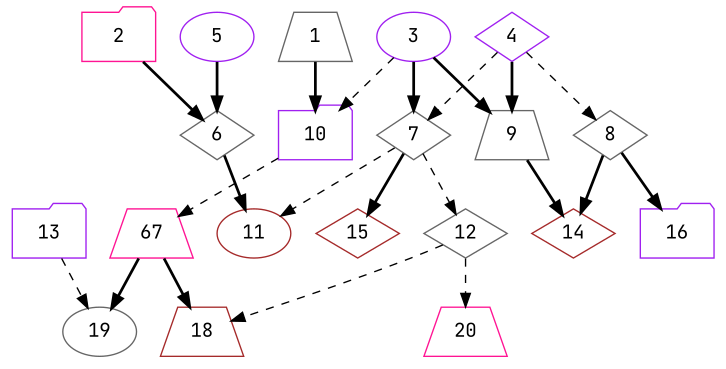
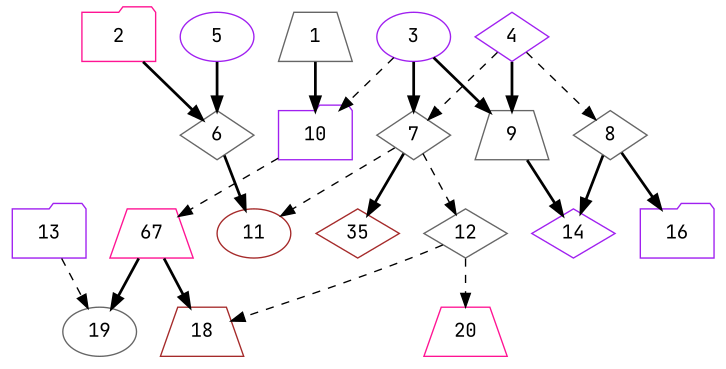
node "15": label "15" -> "35"
node "14": color brown -> purple
